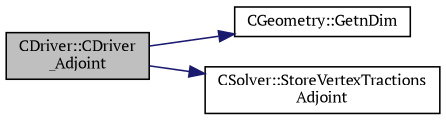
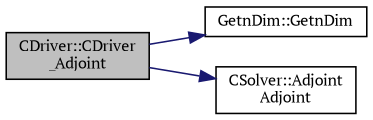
node "CGeometry::GetnDim": label "CGeometry::GetnDim" -> "GetnDim::GetnDim"
node "CSolver::StoreVertexTractions Adjoint": label "CSolver::StoreVertexTractions Adjoint" -> "CSolver::Adjoint Adjoint"
